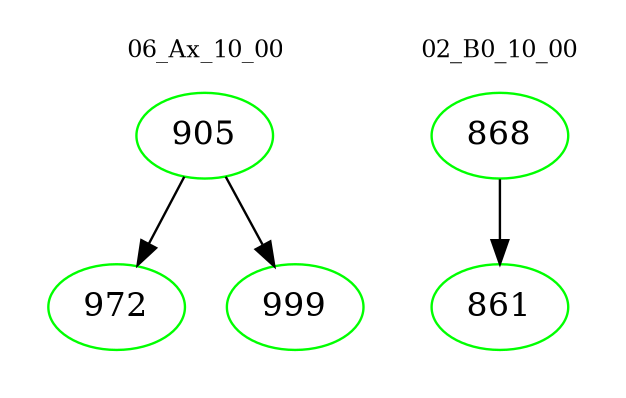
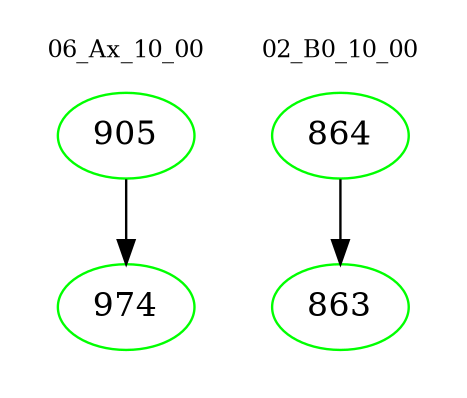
node "868": label "868" -> "864"
node "972": label "972" -> "974"
node "999": removed
node "861": label "861" -> "863"
